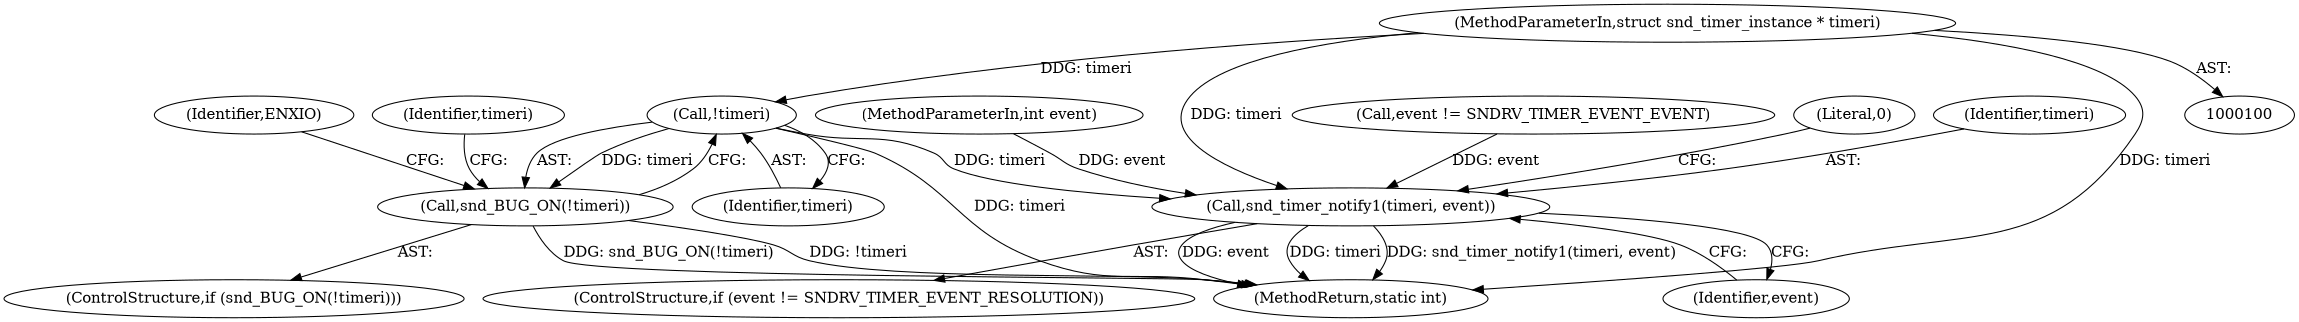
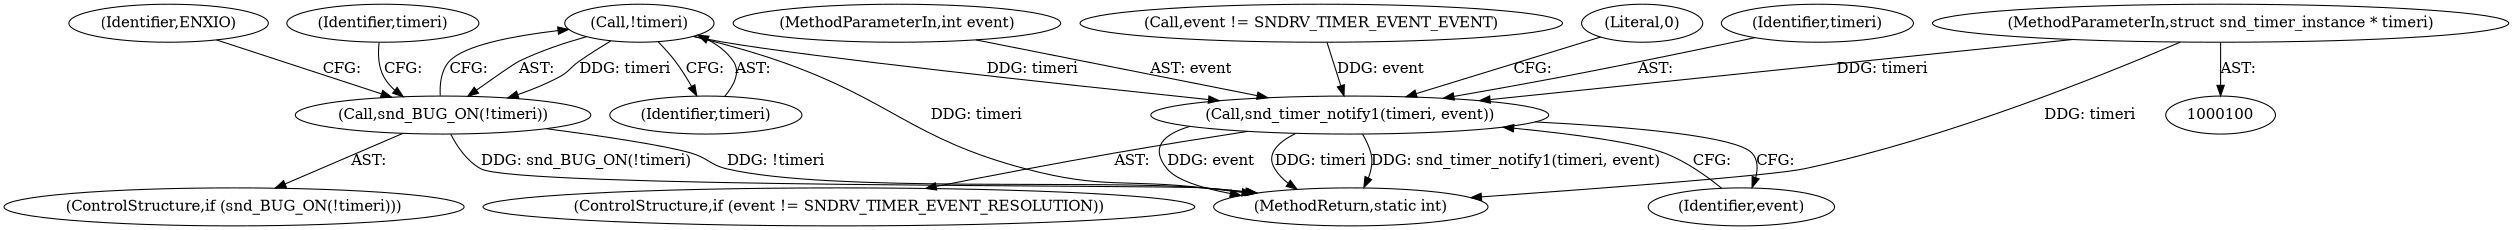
edge "(MethodParameterIn,struct snd_timer_instance * timeri)" -> "(Call,!timeri)": removed, label "DDG: timeri"
edge "(MethodParameterIn,int event)" -> "(Call,snd_timer_notify1(timeri, event))": label "DDG: event" -> "AST: event"
